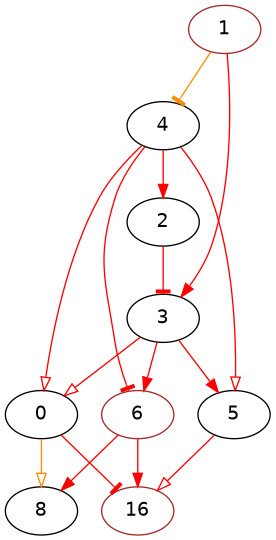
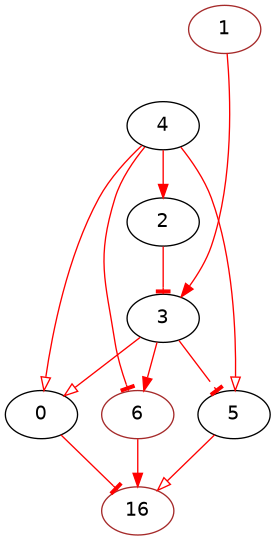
edge "1" -> "4": removed
edge "3" -> "5": arrowhead normal -> tee
node "8": removed
